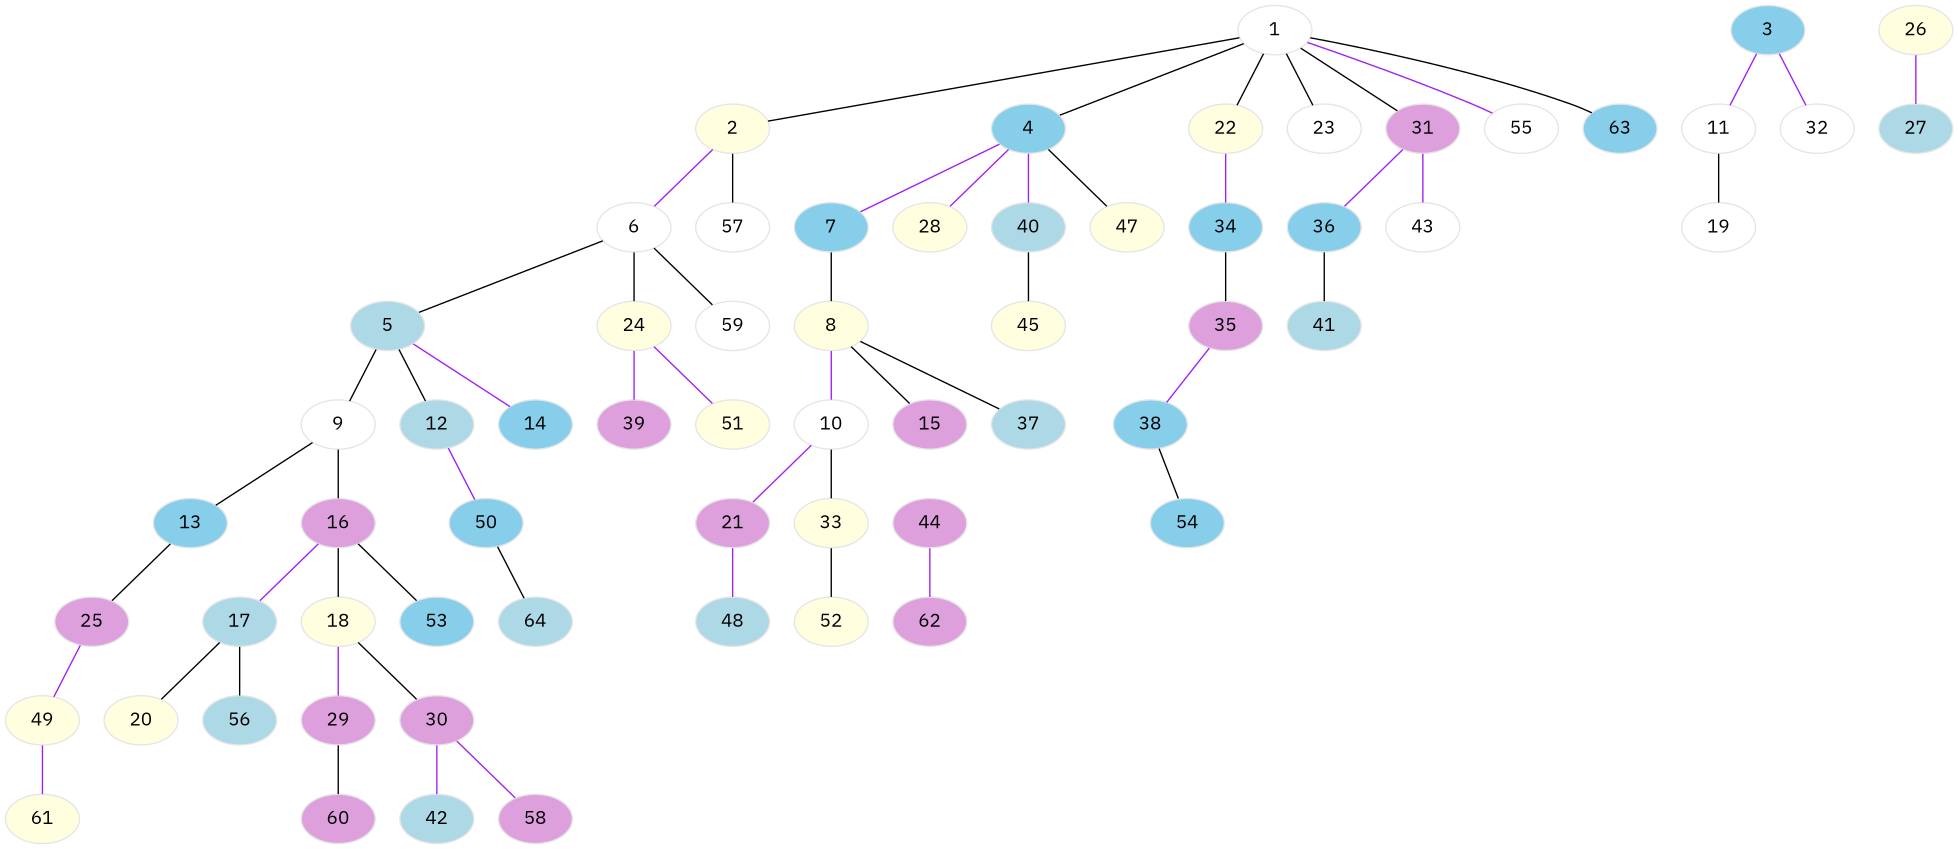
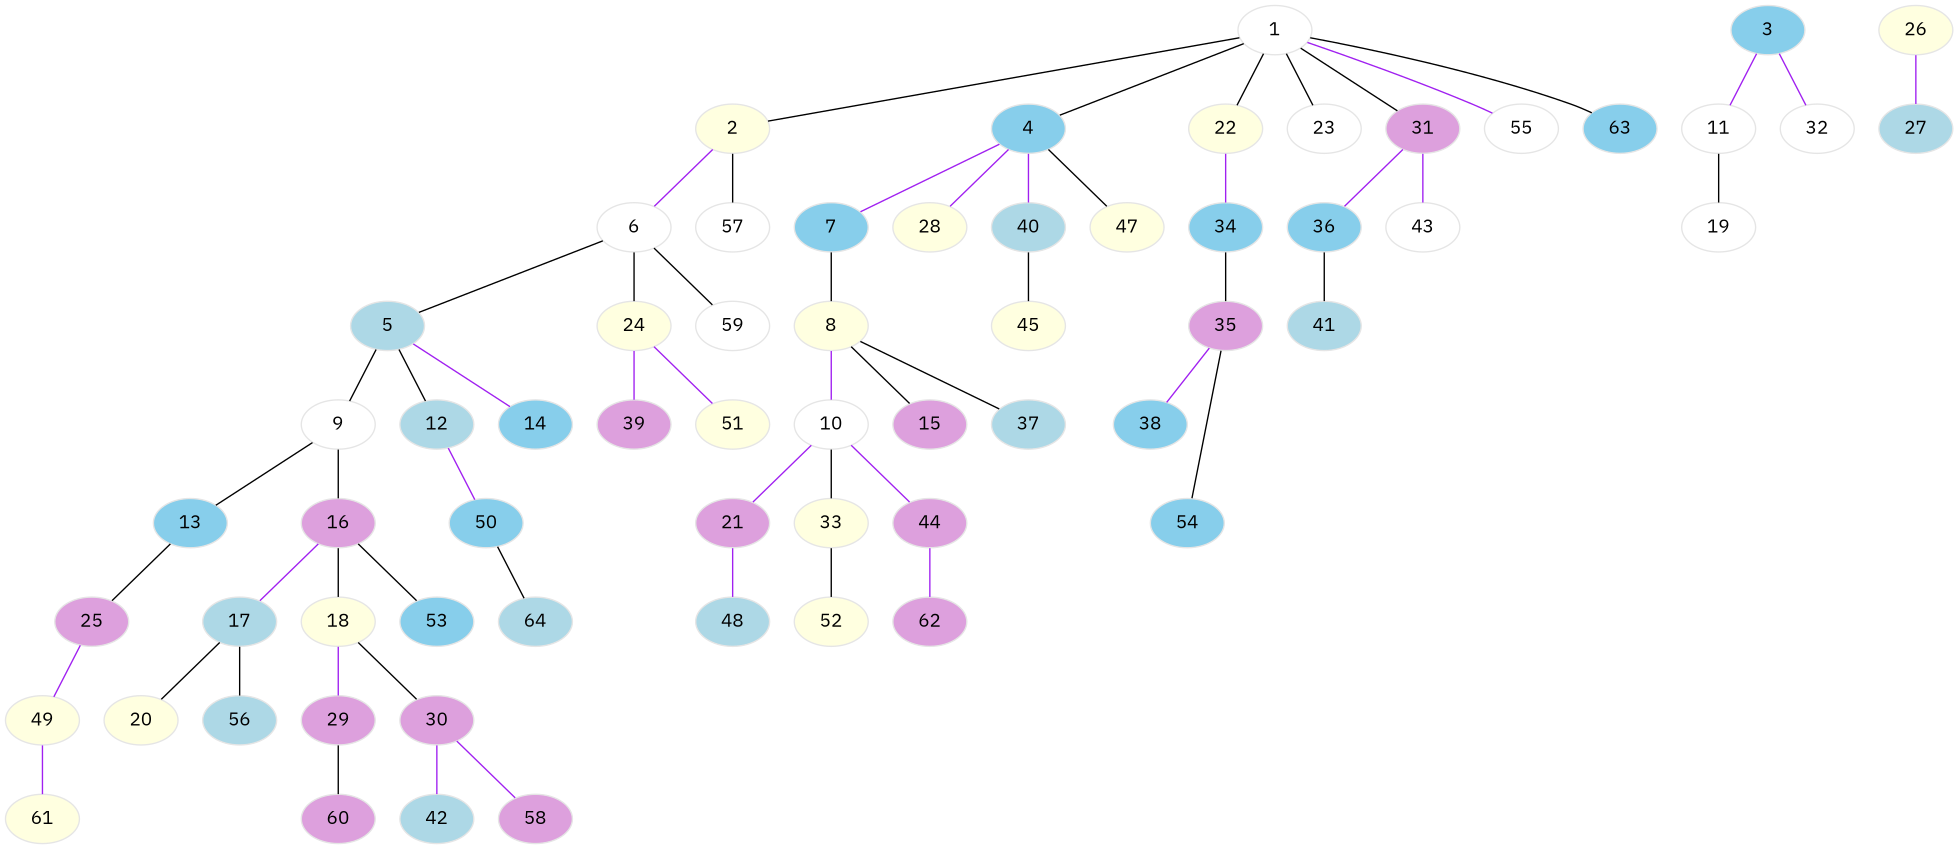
edge "10" -- "44": added
edge "38" -- "54": now "35" -- "54"
